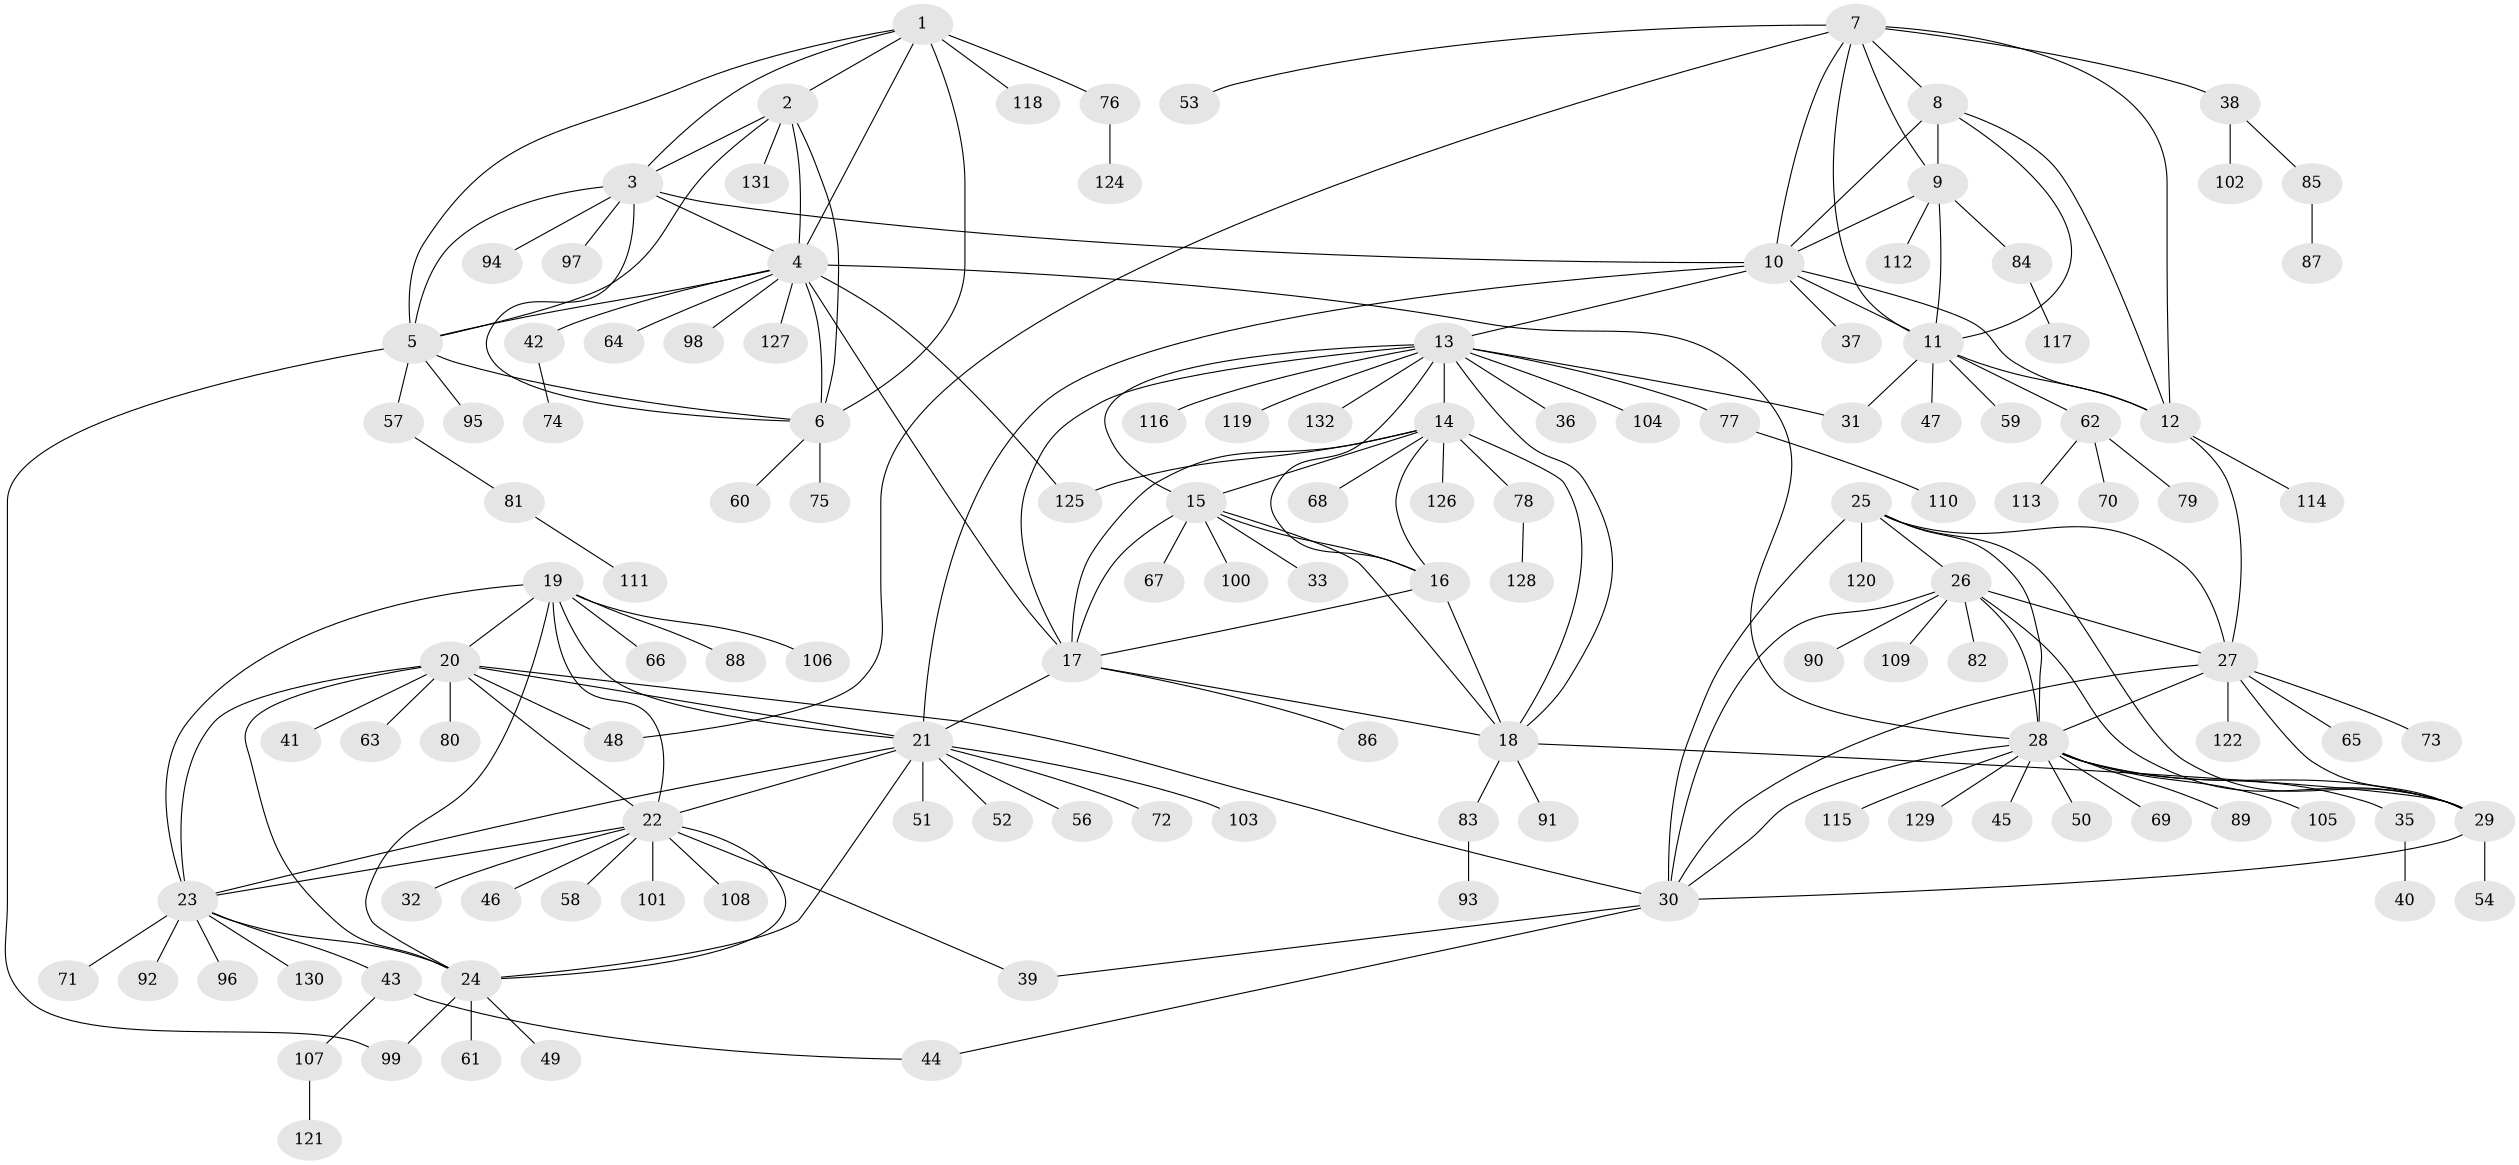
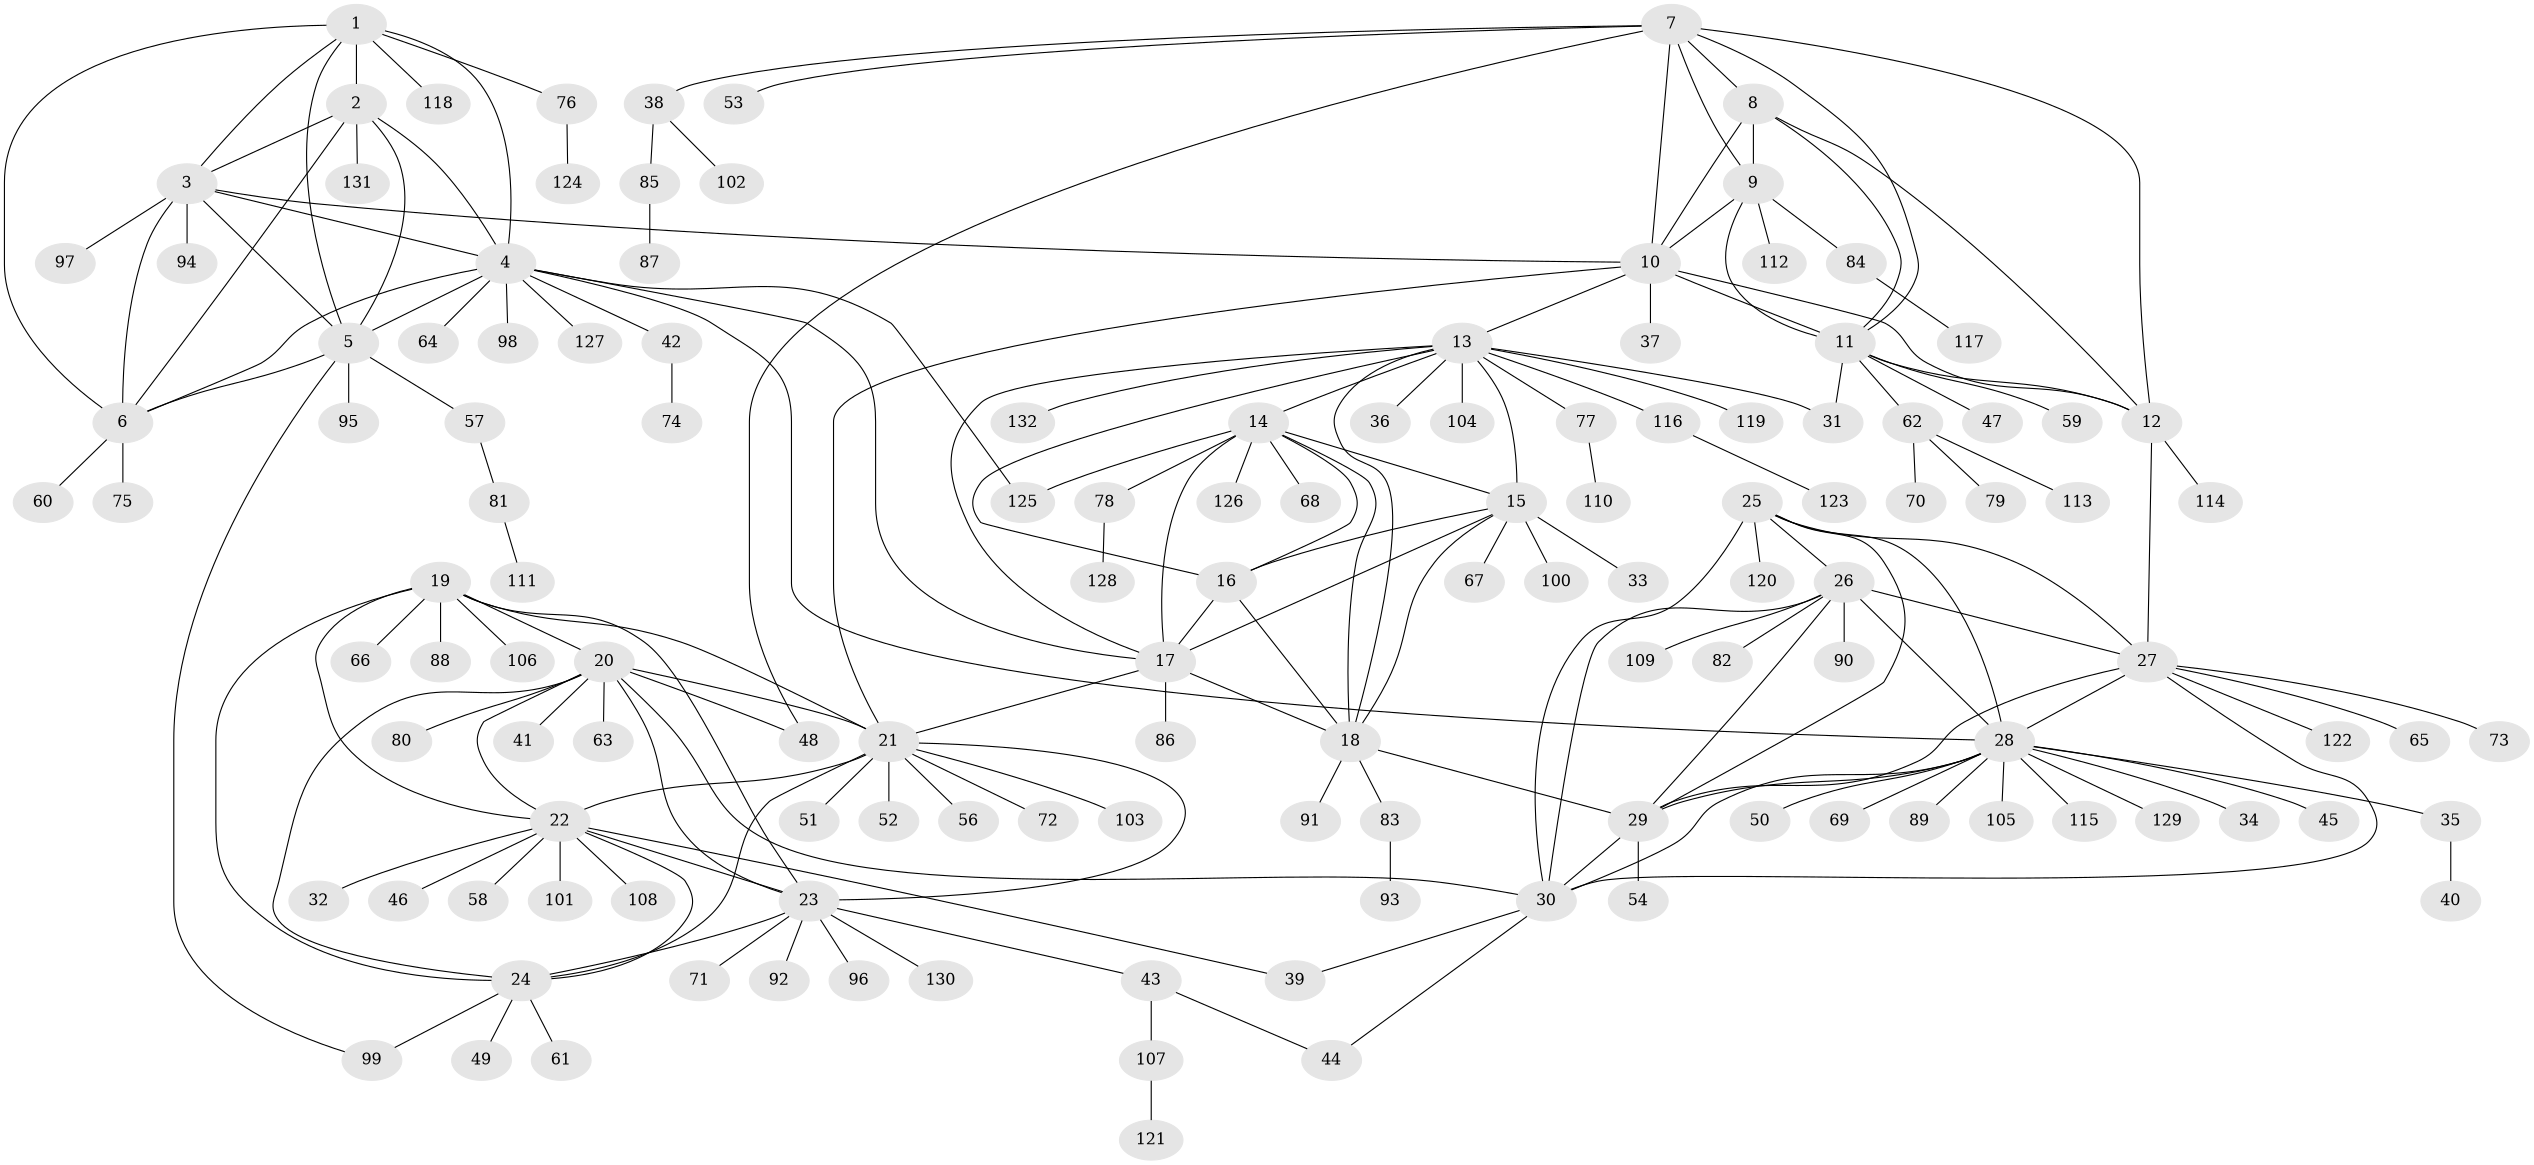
node "123": added
node "34": added
